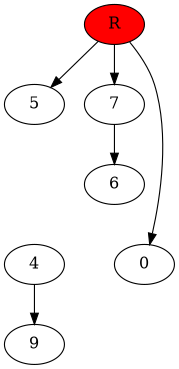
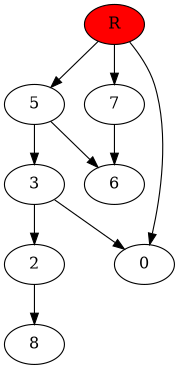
edge "5" -> "6": added
node "3": added
node "4": label "4" -> "2"
node "9": label "9" -> "8"
